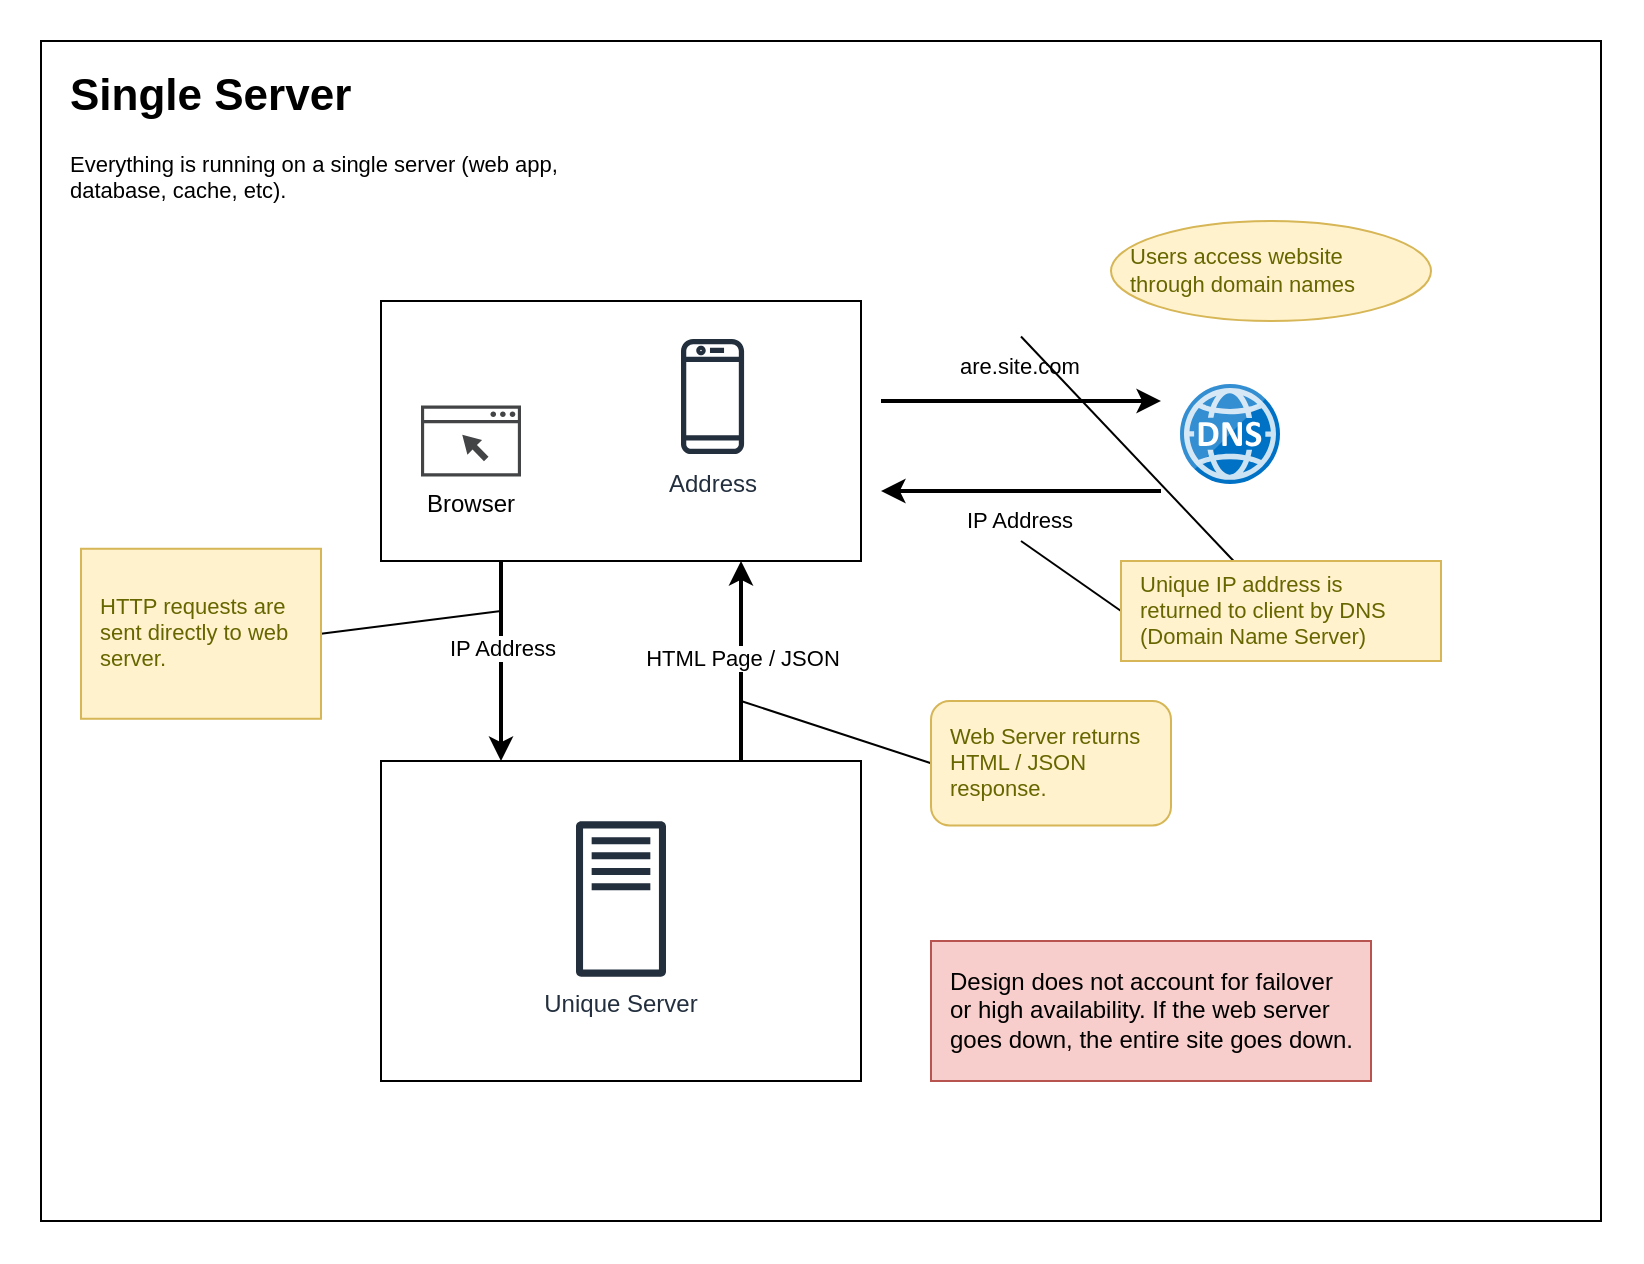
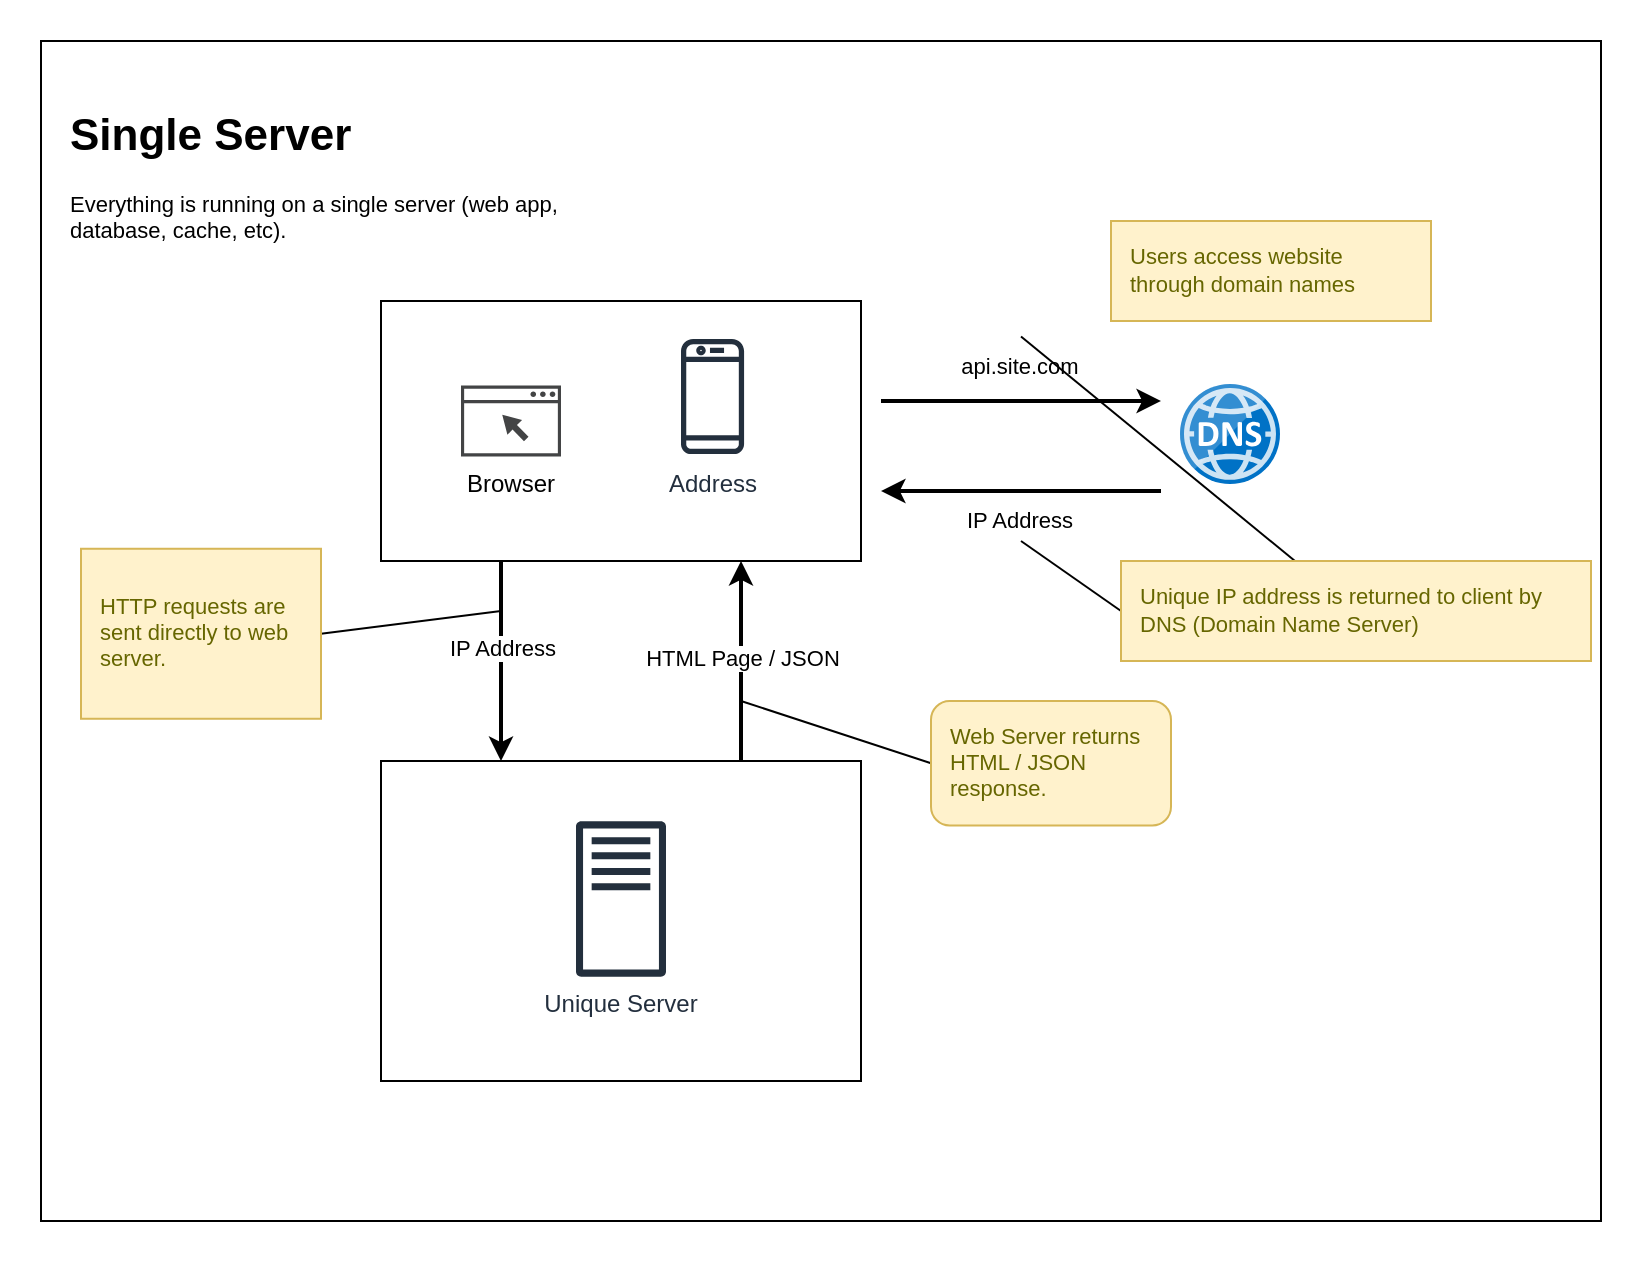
node "Single ServerEverything is running on a single server (web app, database, cache, etc).": moved (361, 151) -> (361, 191)
node "Users access website through domain names": shape ellipse -> rectangle
node "are.site.com": label "are.site.com" -> "api.site.com"
node "Browser": moved (471, 441) -> (511, 421)
node "Unique IP address is returned to client by DNS (Domain Name Server)": size 320x100 -> 470x100
node "Design does not account for failover or high availability. If the web server goes down, the entire site goes down.": removed
